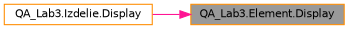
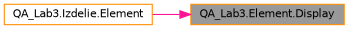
node "QA_Lab3.Izdelie.Display": label "QA_Lab3.Izdelie.Display" -> "QA_Lab3.Izdelie.Element"
